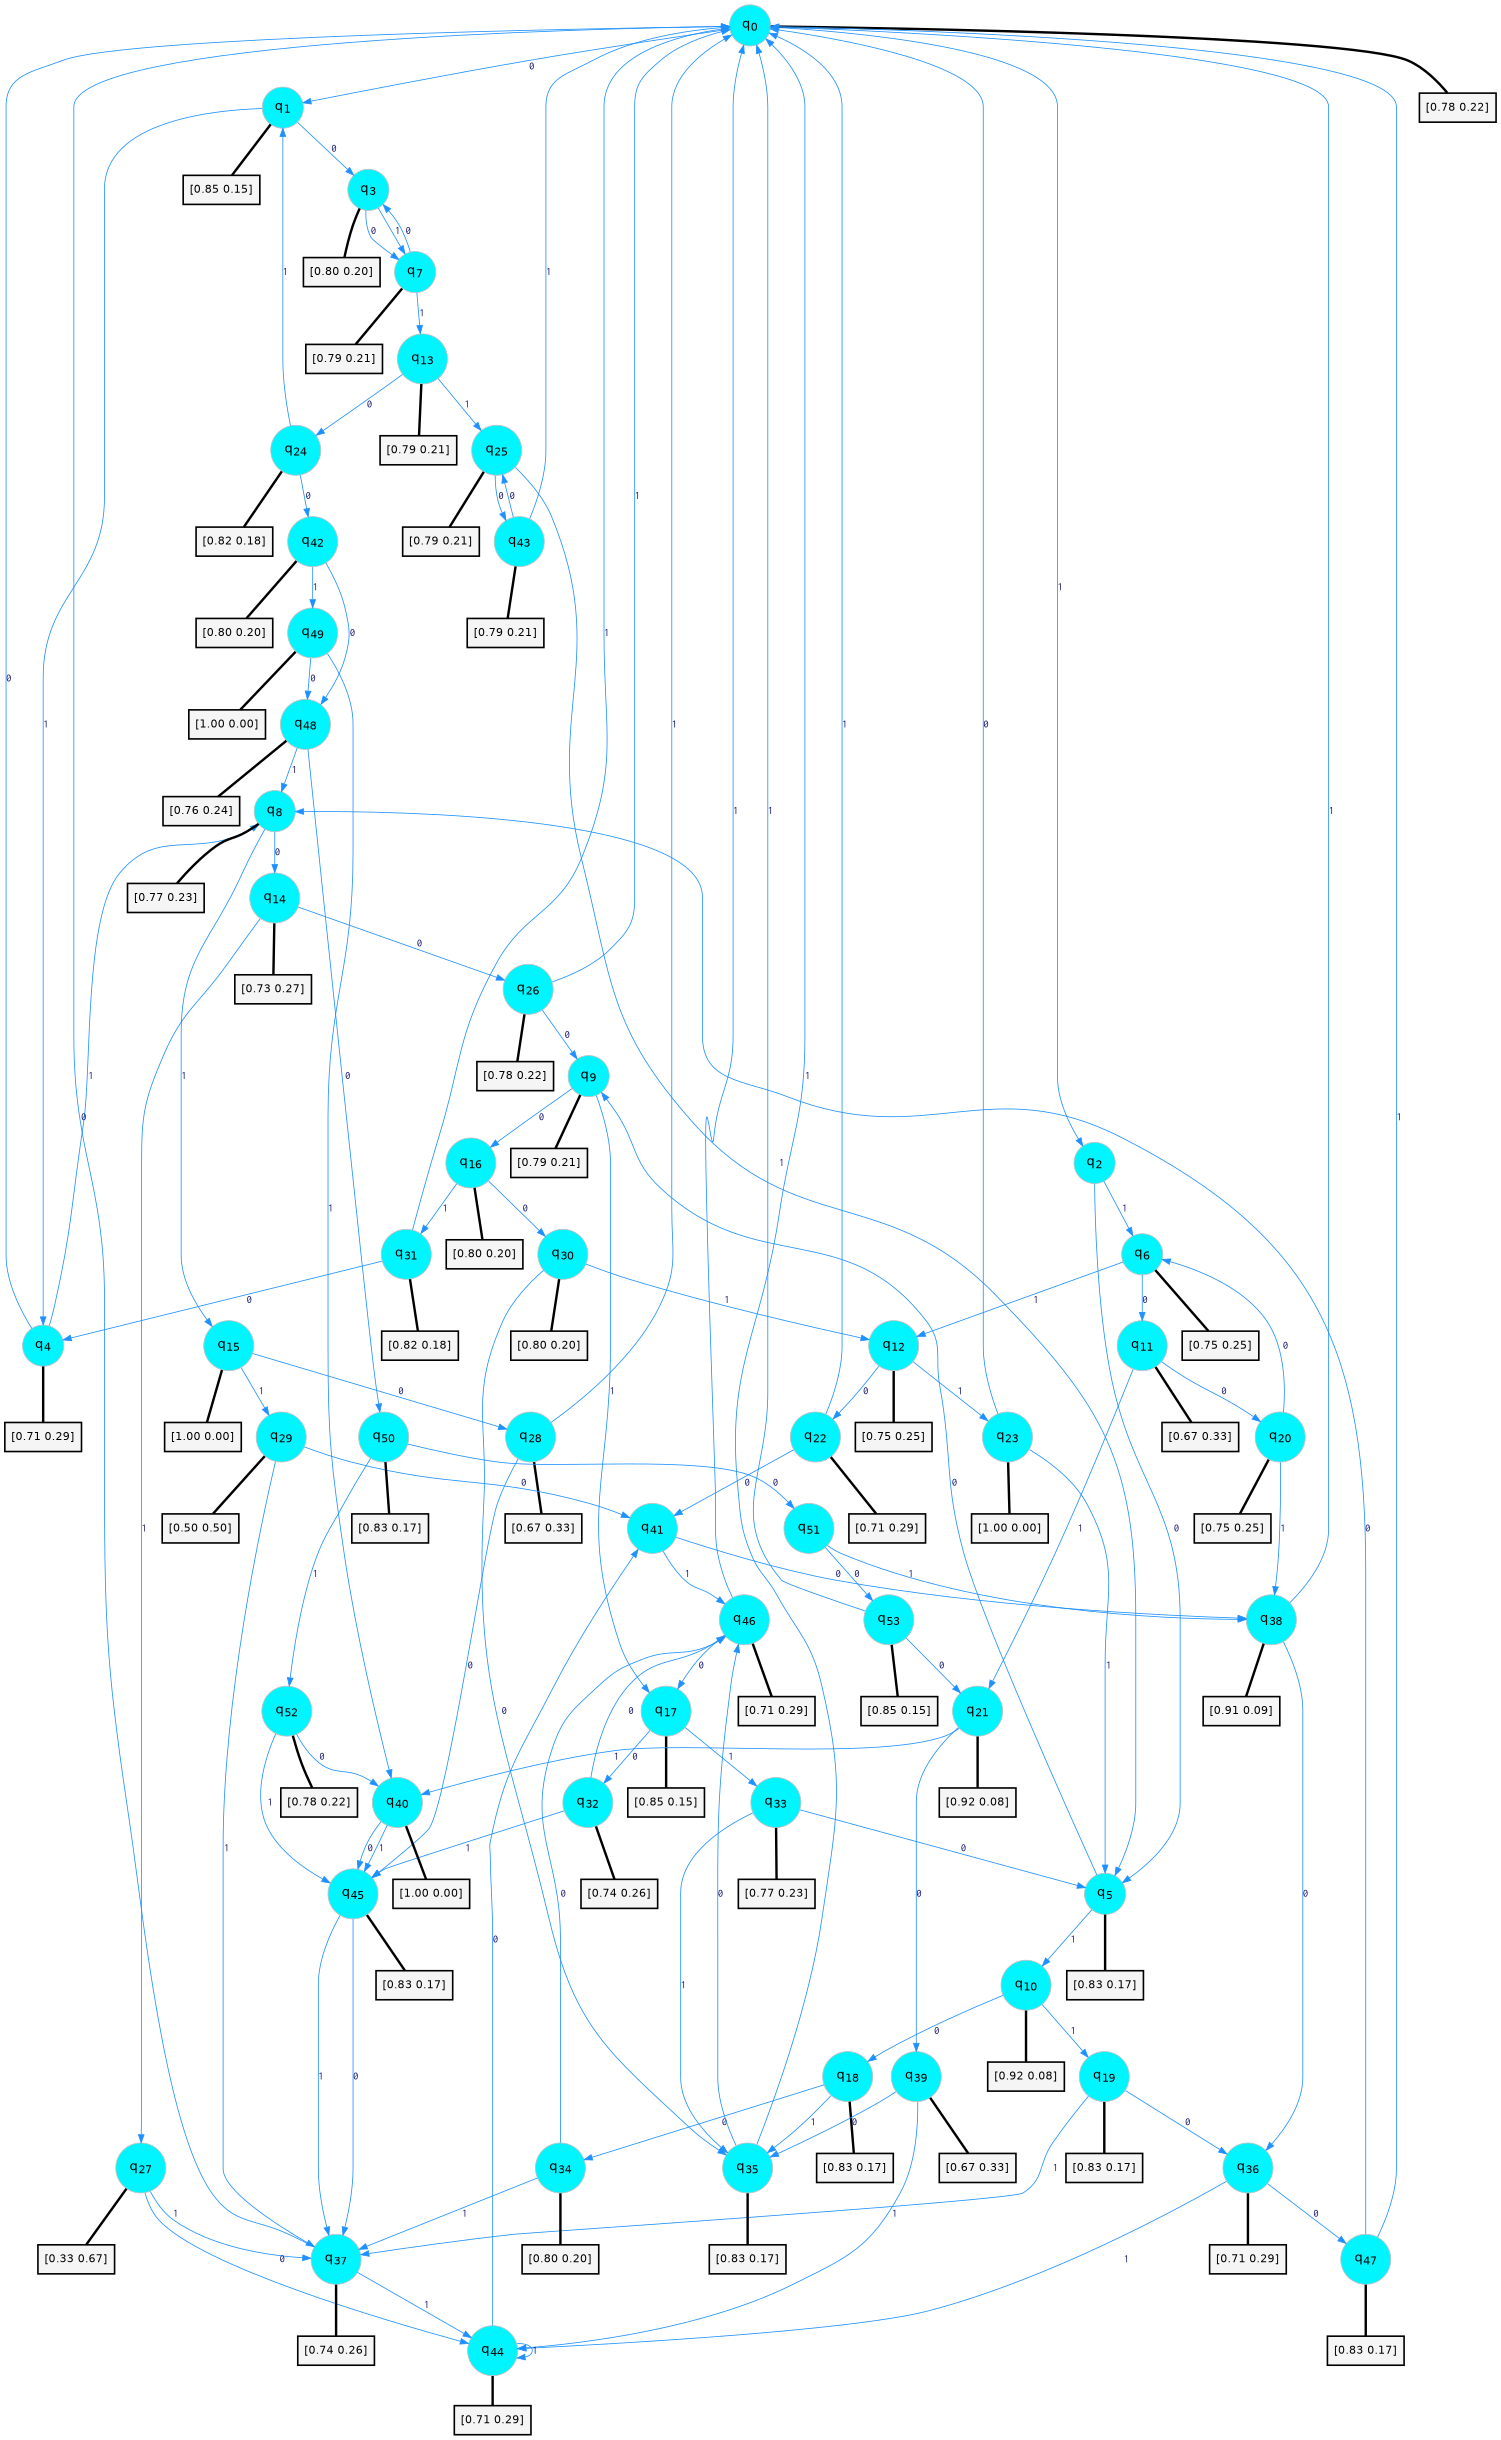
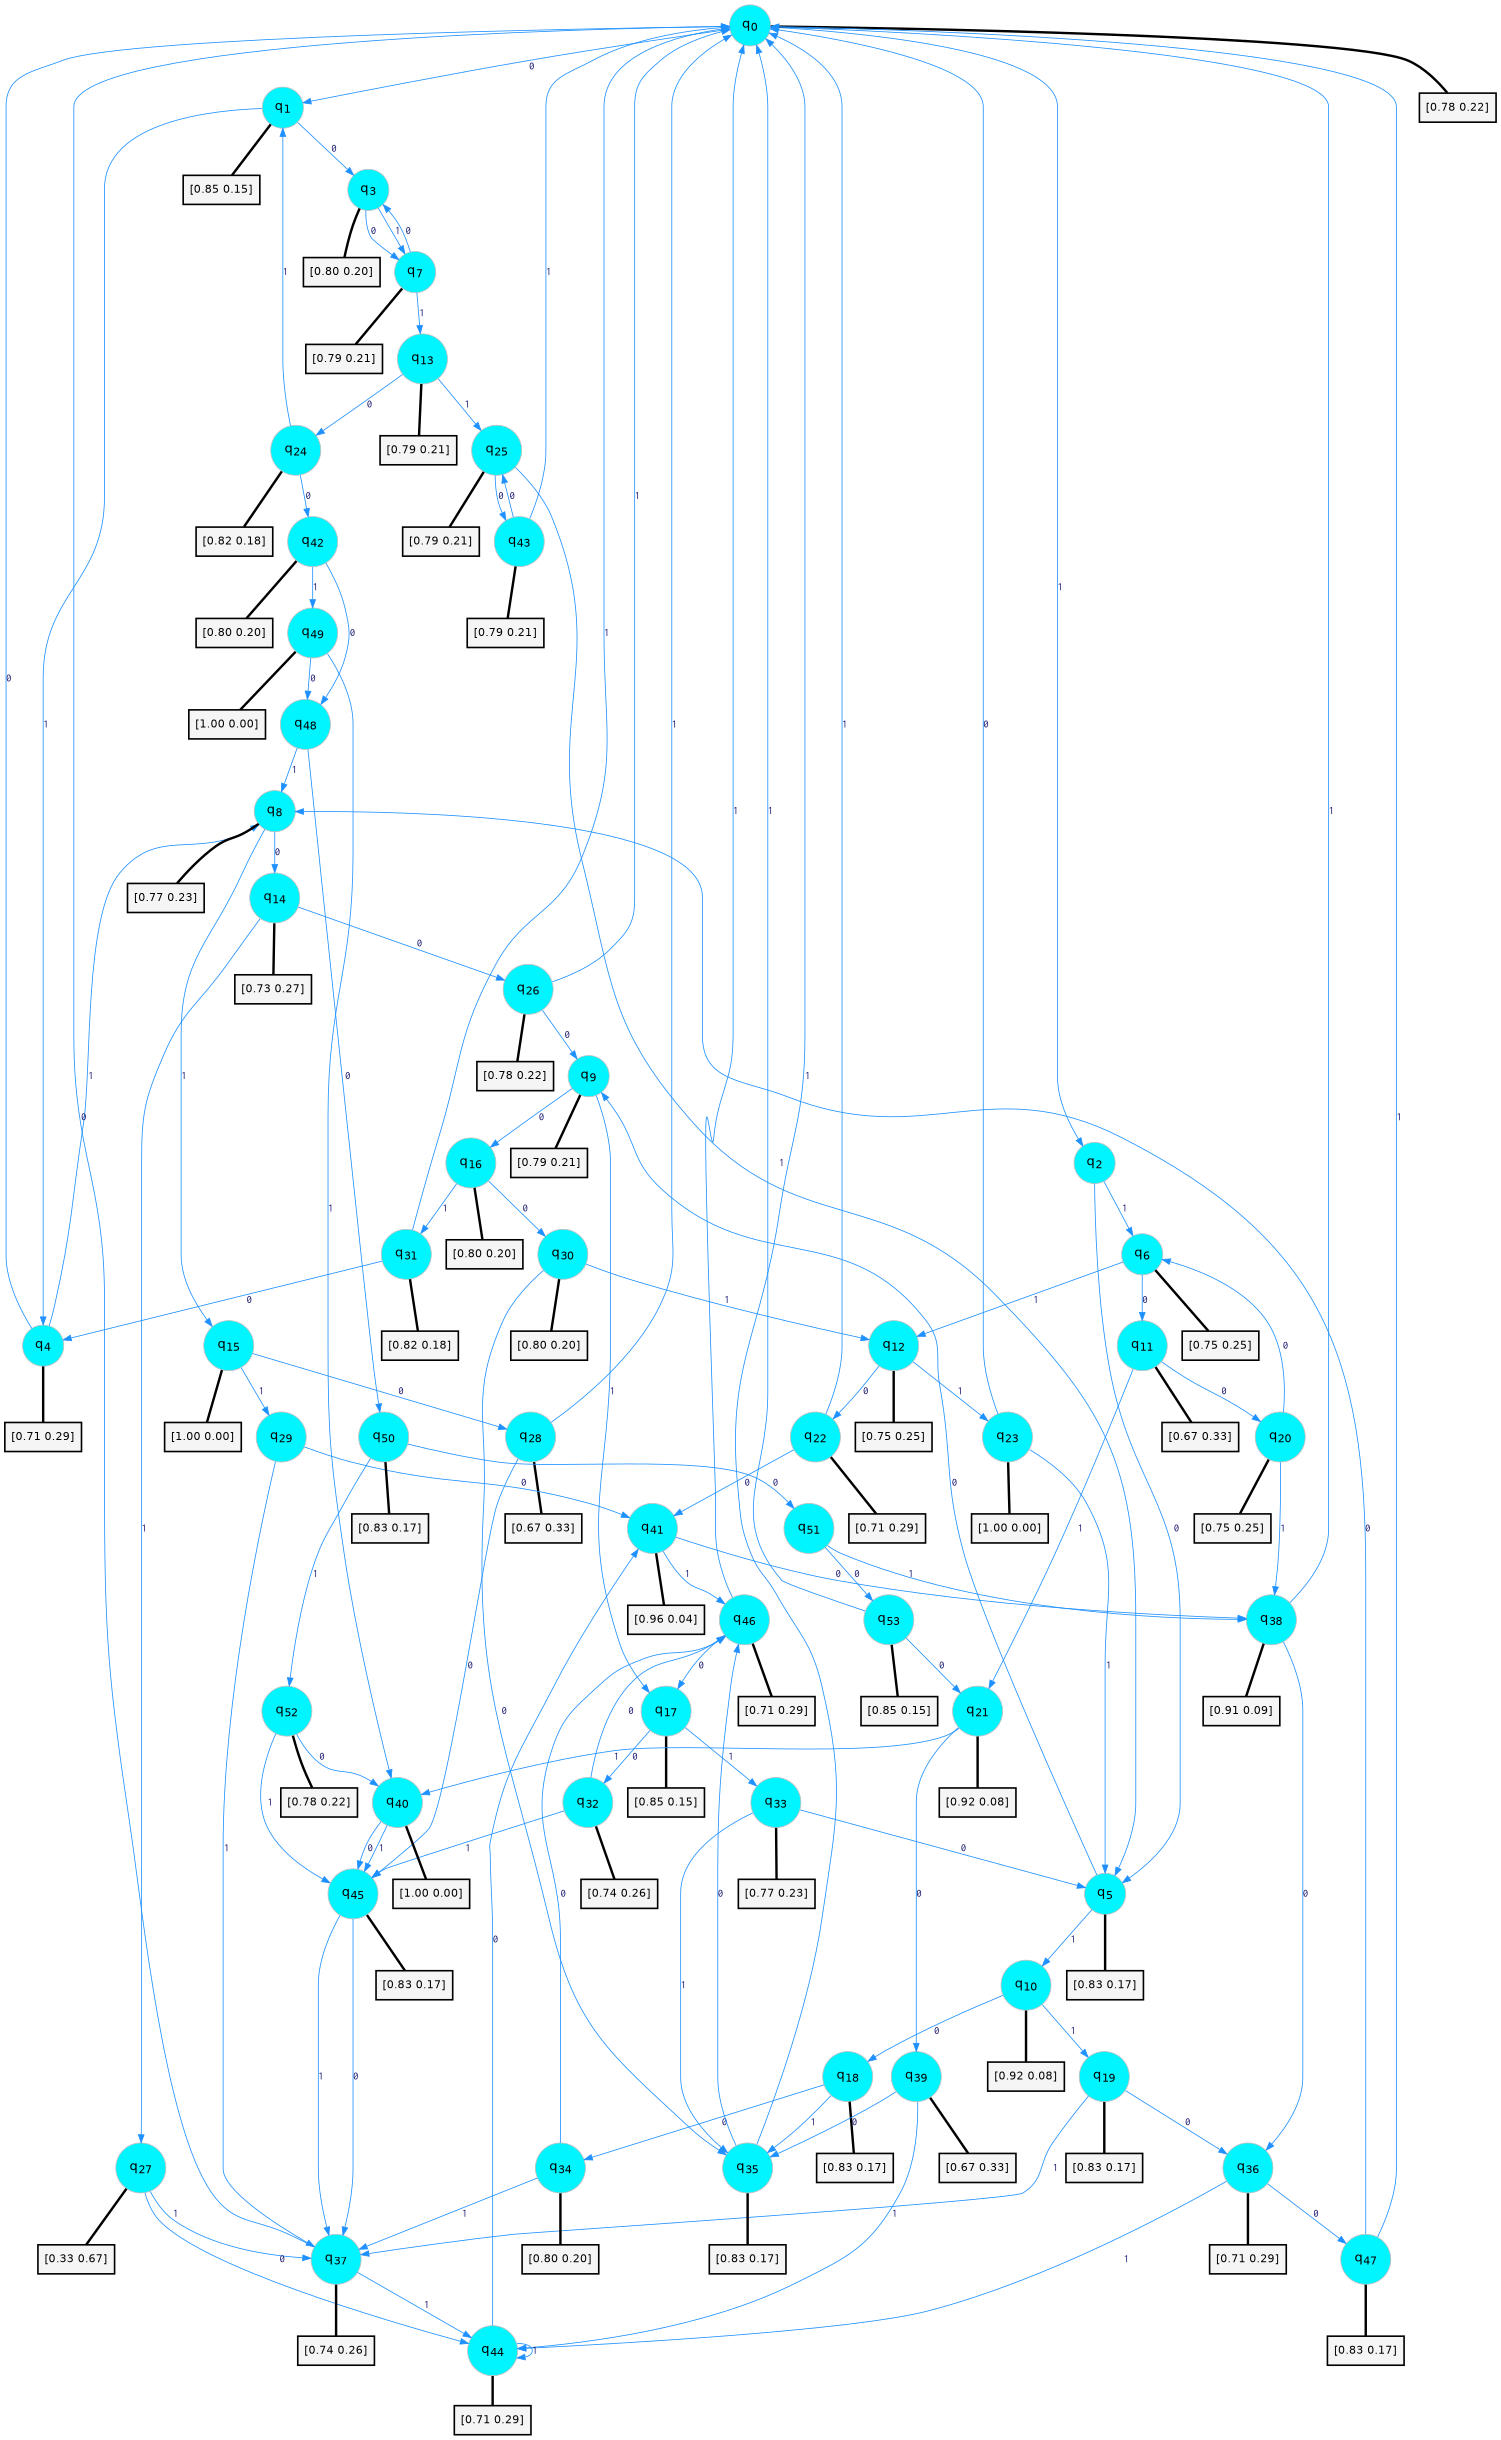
node "[0.76 0.24]": removed
node "[0.50 0.50]": removed
node "[0.96 0.04]": added
